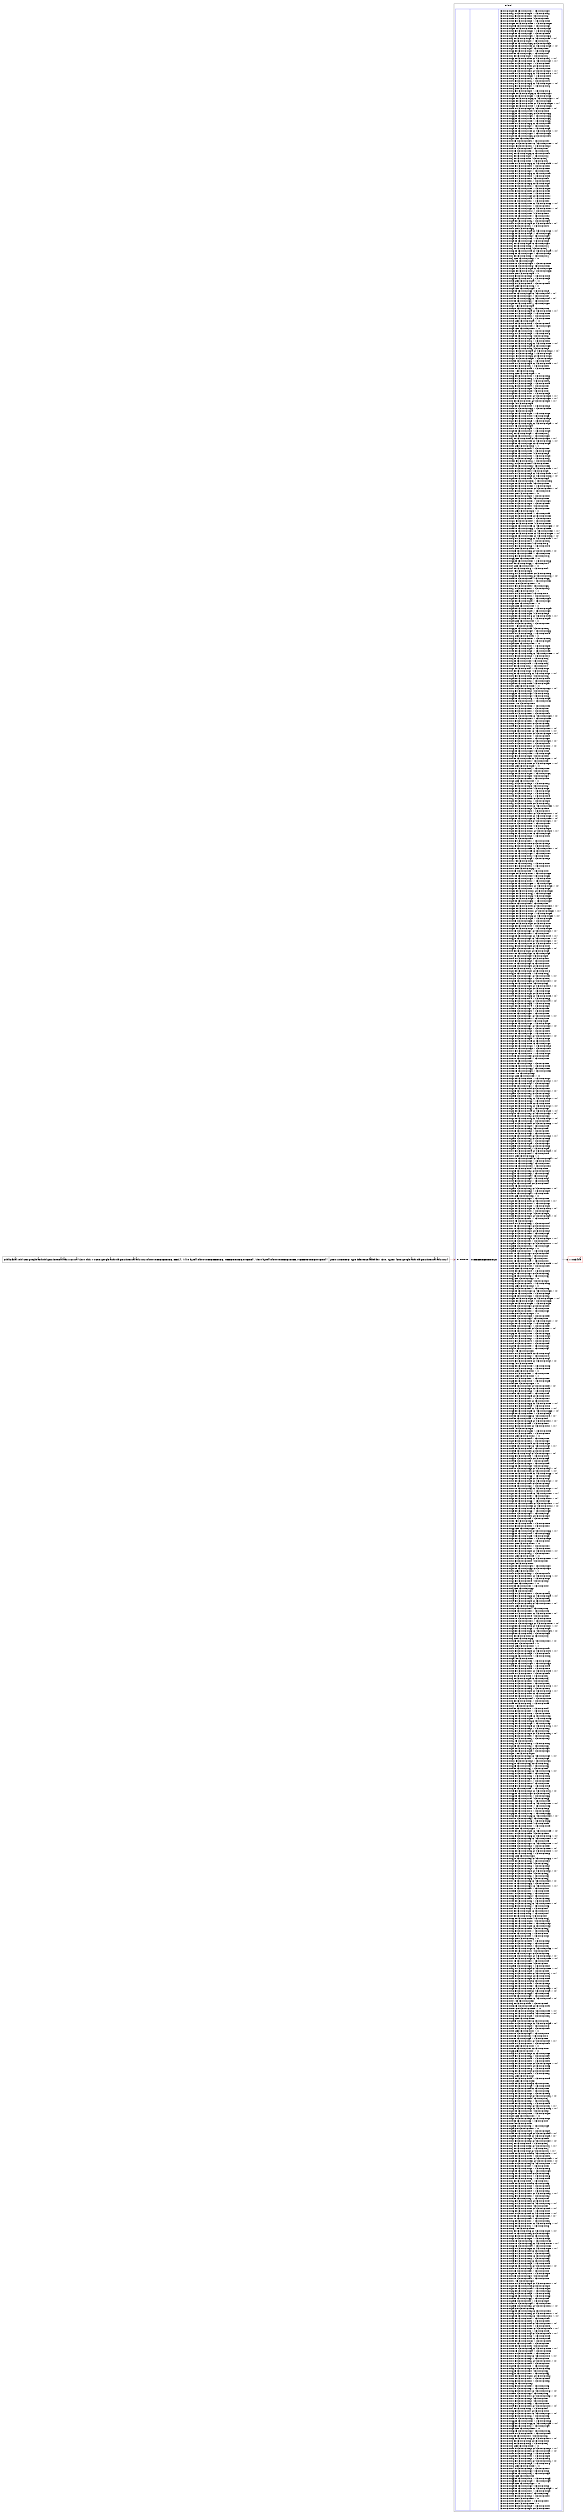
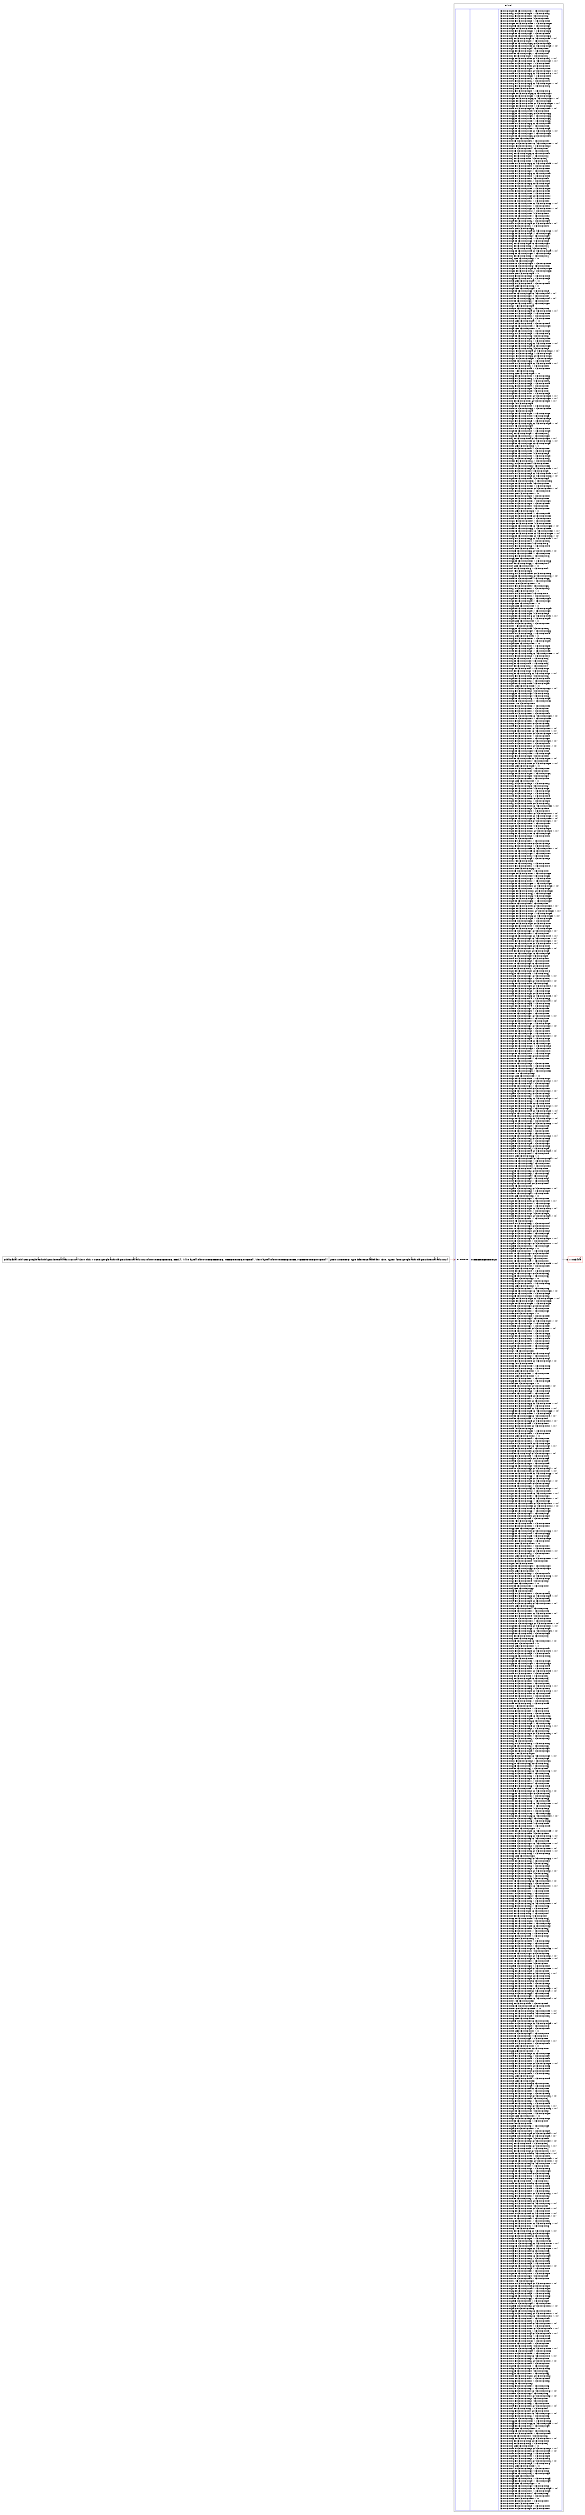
cluster "R(0:0)": label "R(0:0)" -> "R(1:0)"
